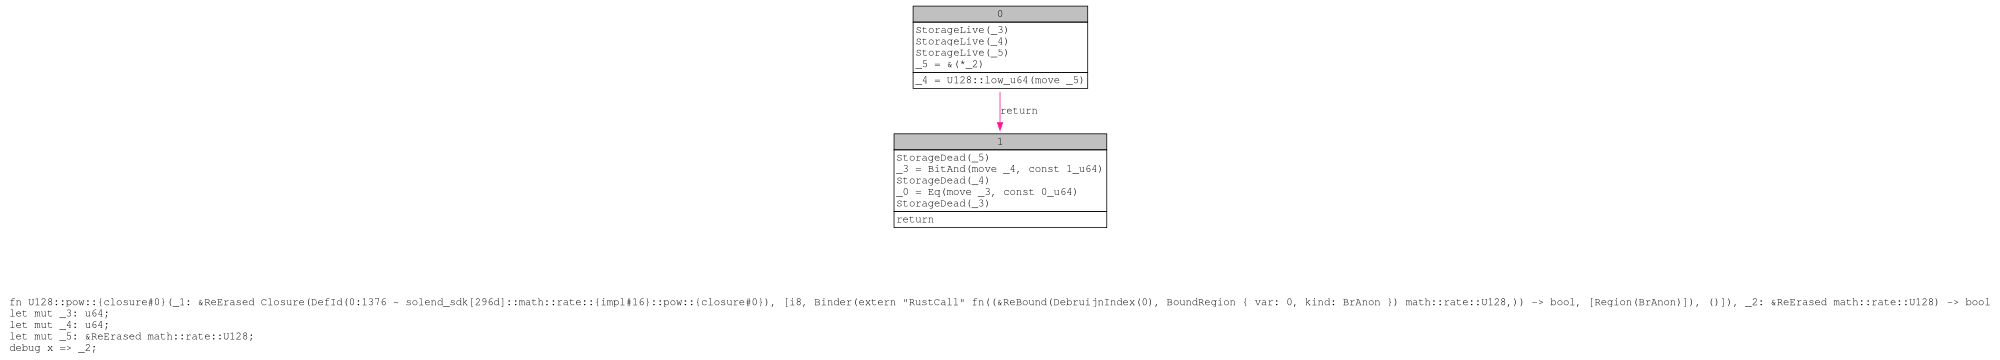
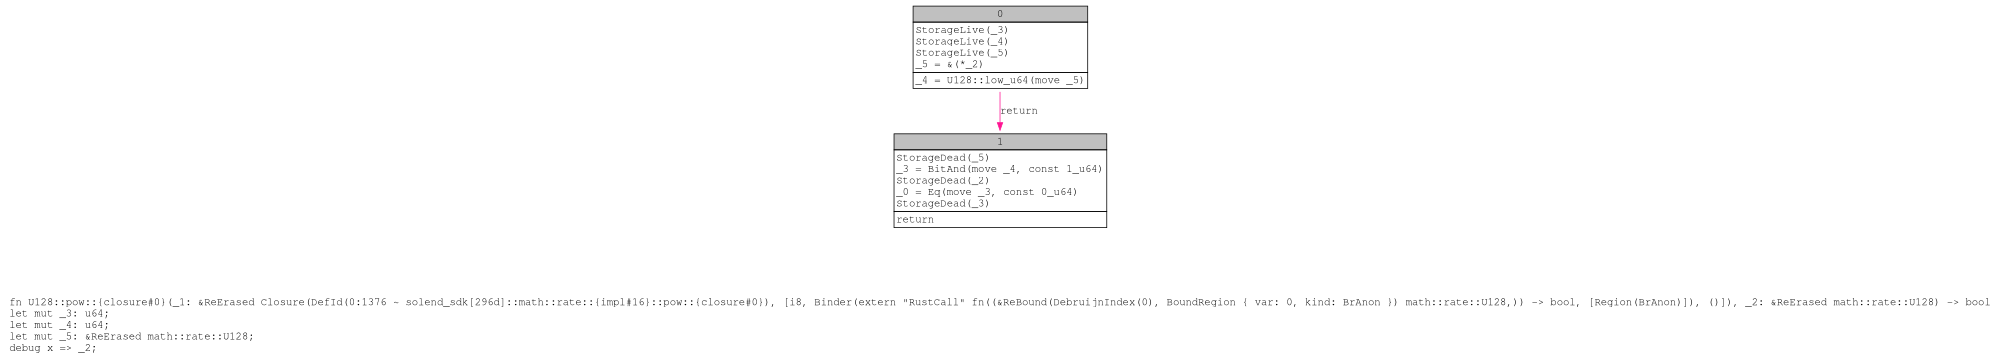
node "1": text "StorageDead(_4)" -> "StorageDead(_2)"
